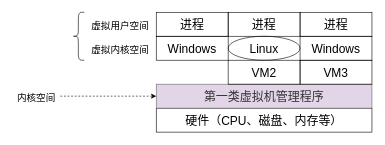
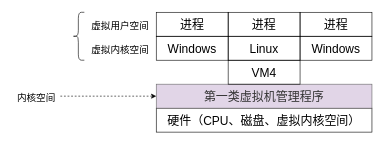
node "Linux": shape ellipse -> rectangle
node "VM2": label "VM2" -> "VM4"
node "VM3": removed
node "硬件（CPU、磁盘、内存等）": label "硬件（CPU、磁盘、内存等）" -> "硬件（CPU、磁盘、虚拟内核空间）"
